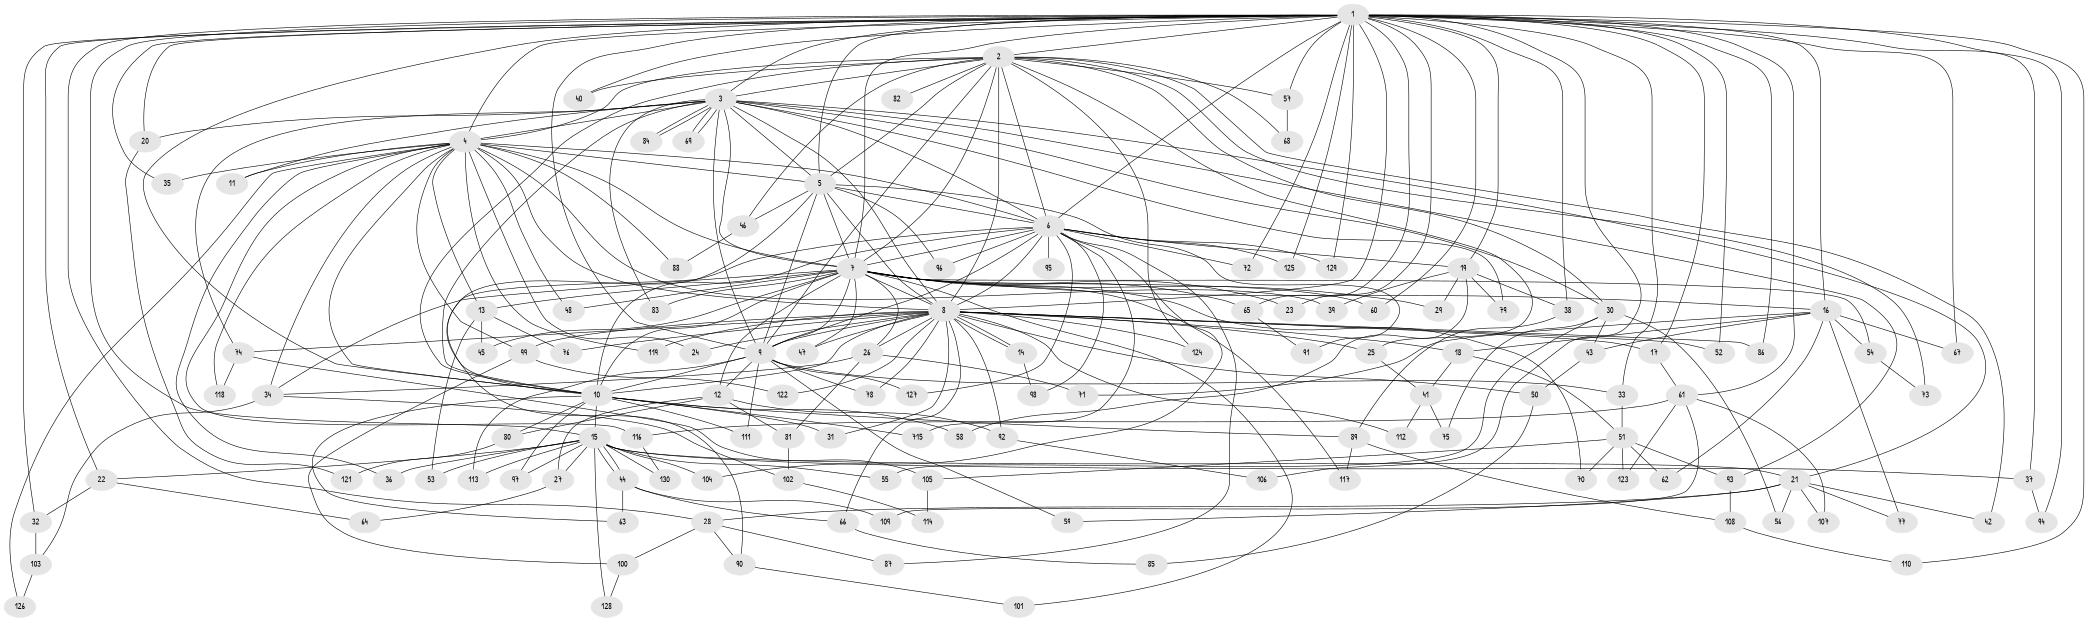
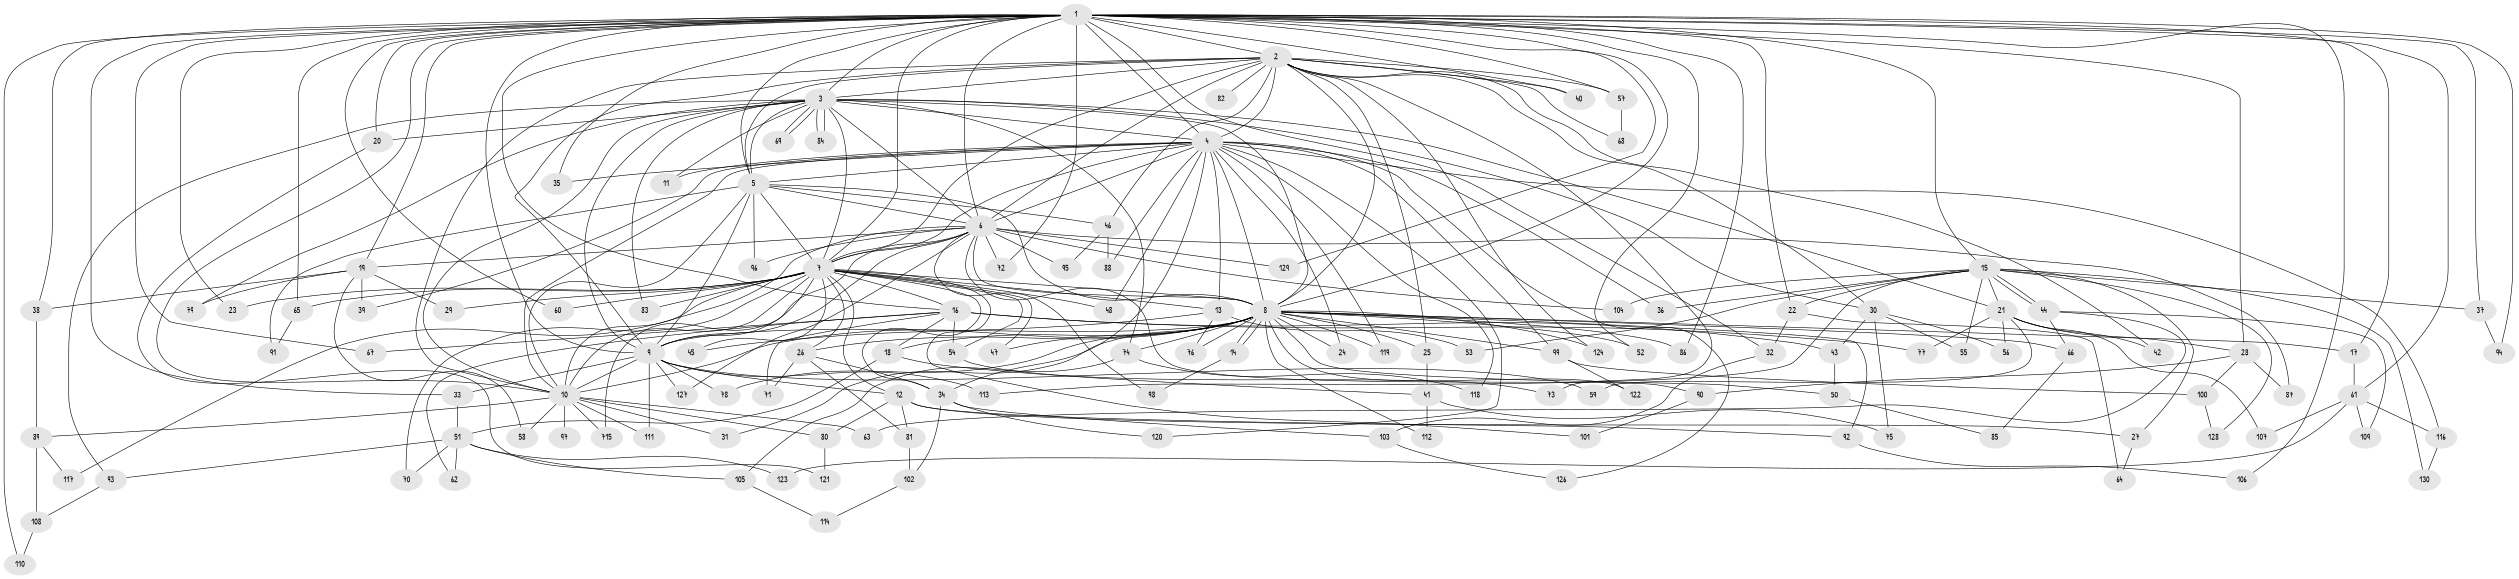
edge "46" -- "95": added
node "125": removed
edge "10" -- "15": removed
node "120": added
edge "15" -- "97": removed
